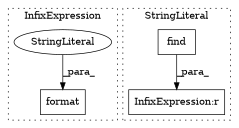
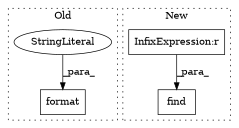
cluster "InfixExpression": label "InfixExpression" -> "Old"
cluster "StringLiteral": label "StringLiteral" -> "New"
edge "find" -> "InfixExpression:r": reversed
